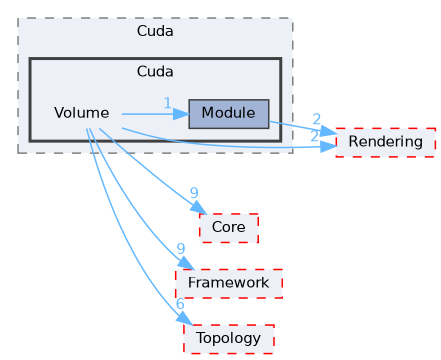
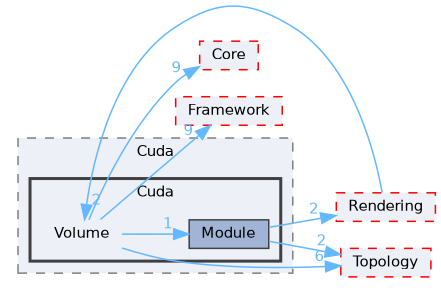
edge "Volume" -> "Rendering": reversed
edge "Module" -> "Topology": added
